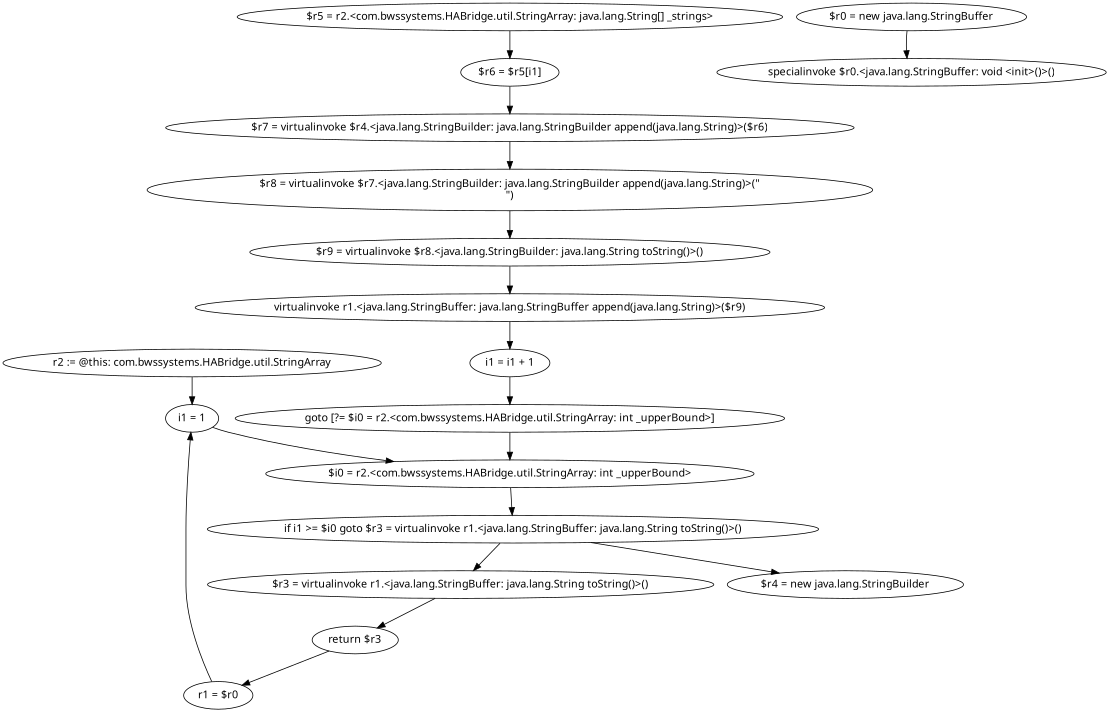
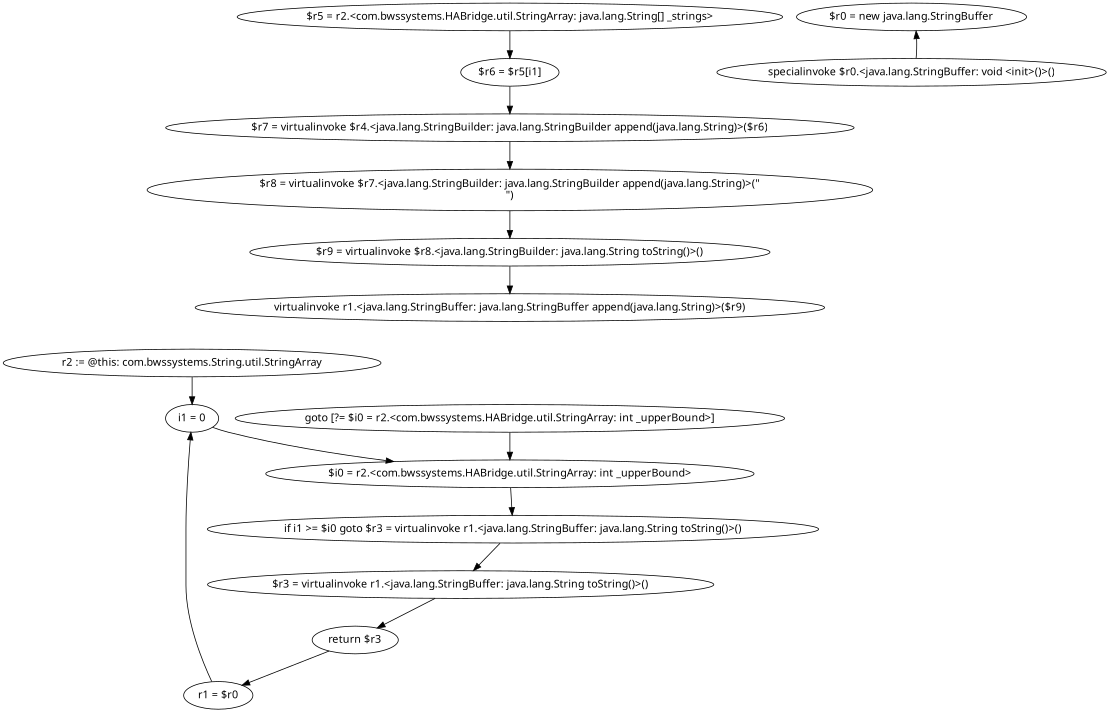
edge "$r0 = new java.lang.StringBuffer" -> "specialinvoke $r0.<java.lang.StringBuffer: void <init>()>()": reversed
node "r2 := @this: com.bwssystems.HABridge.util.StringArray": label "r2 := @this: com.bwssystems.HABridge.util.StringArray" -> "r2 := @this: com.bwssystems.String.util.StringArray"
node "i1 = i1 + 1": removed
node "i1 = 1": label "i1 = 1" -> "i1 = 0"
node "$r4 = new java.lang.StringBuilder": removed
